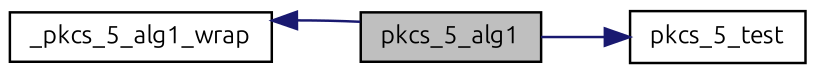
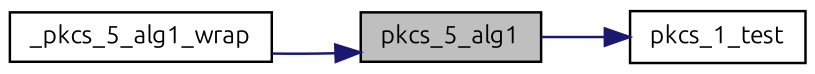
edge "pkcs_5_alg1" -> "_pkcs_5_alg1_wrap": reversed
node "pkcs_5_test": label "pkcs_5_test" -> "pkcs_1_test"
